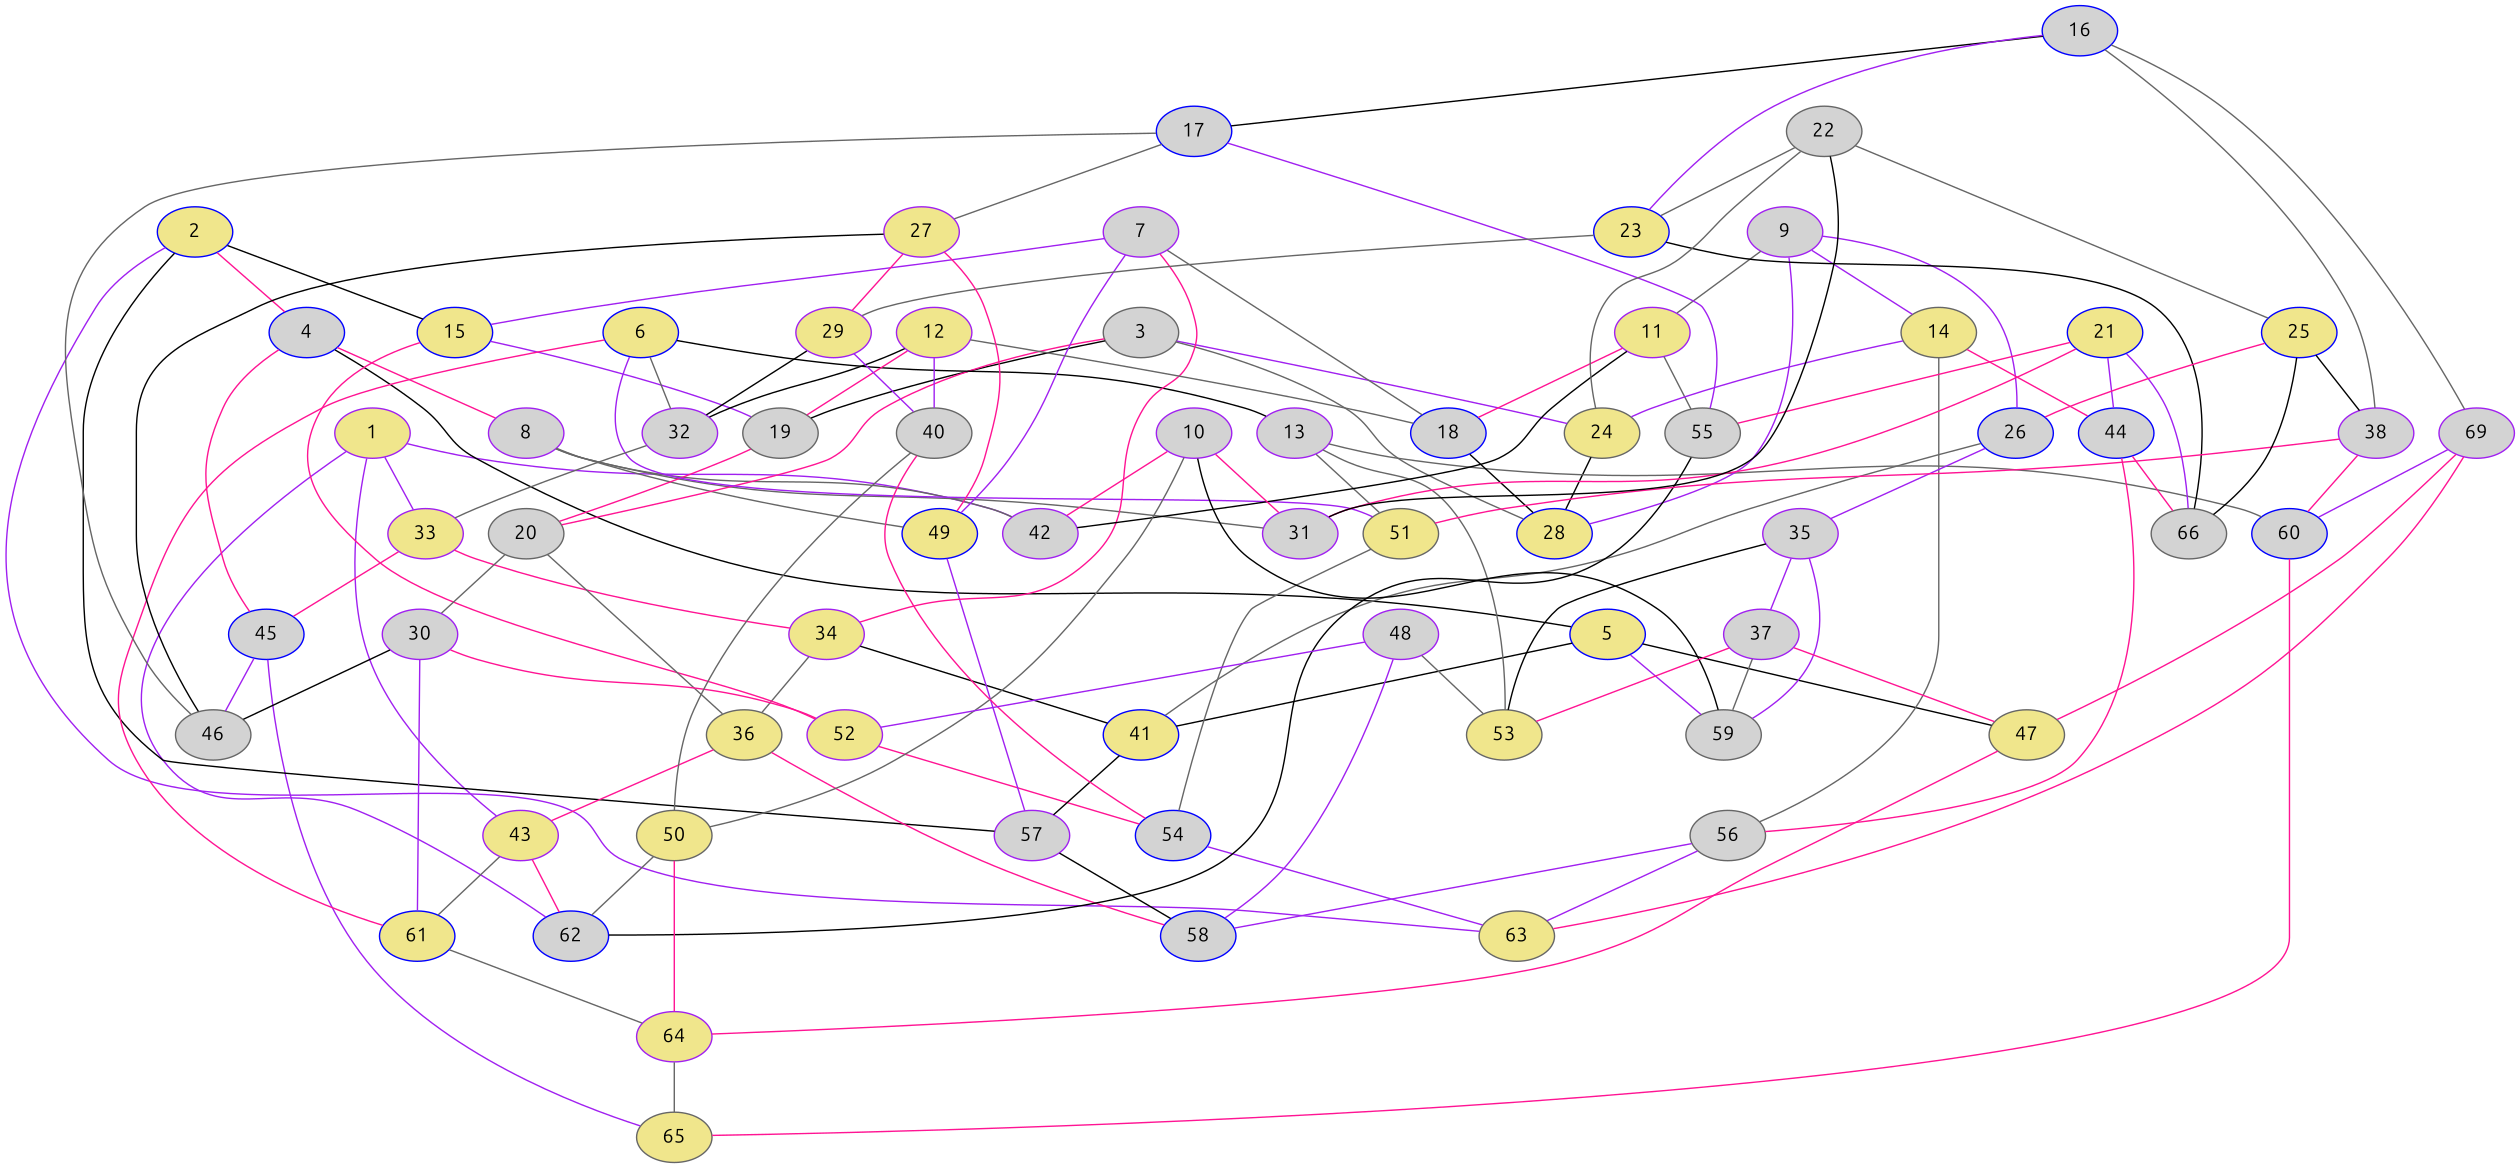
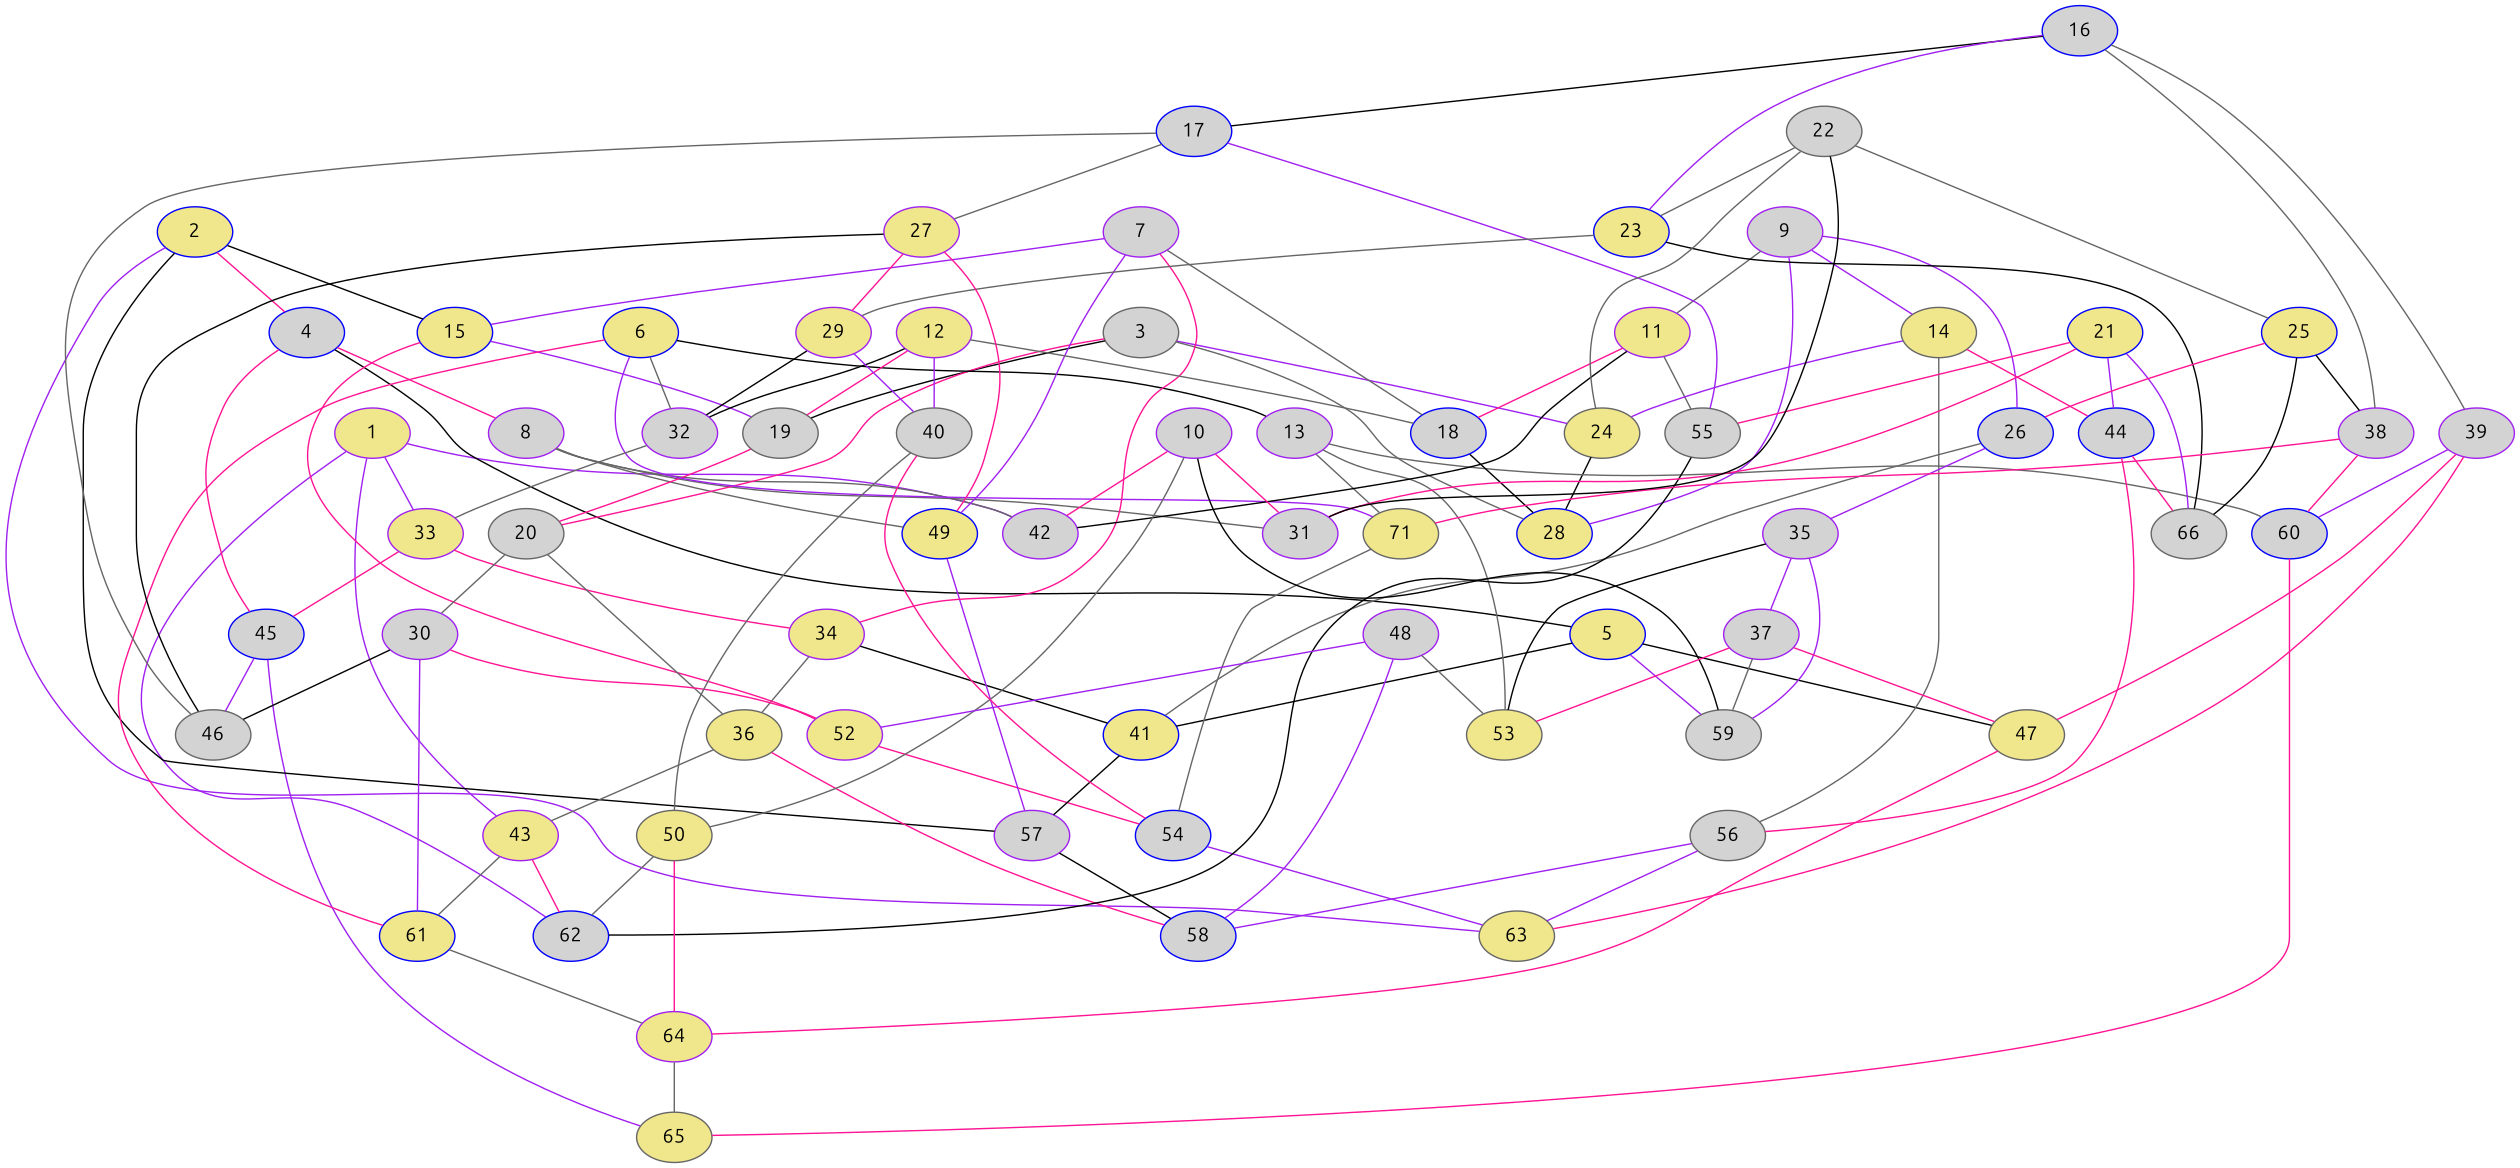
node "69": label "69" -> "39"
node "51": label "51" -> "71"
edge "36" -- "43": color deeppink -> gray40
